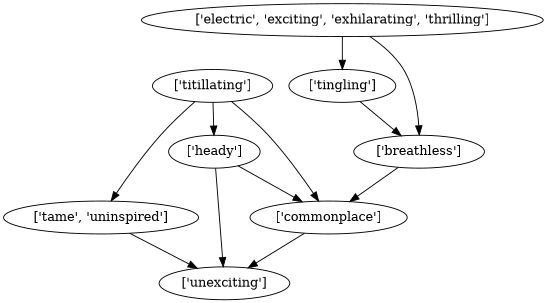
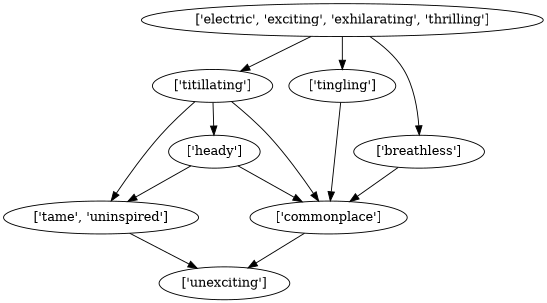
edge "['electric', 'exciting', 'exhilarating', 'thrilling']" -> "['titillating']": added
edge "['tingling']" -> "['breathless']": now "['tingling']" -> "['commonplace']"
edge "['heady']" -> "['unexciting']": now "['heady']" -> "['tame', 'uninspired']"
